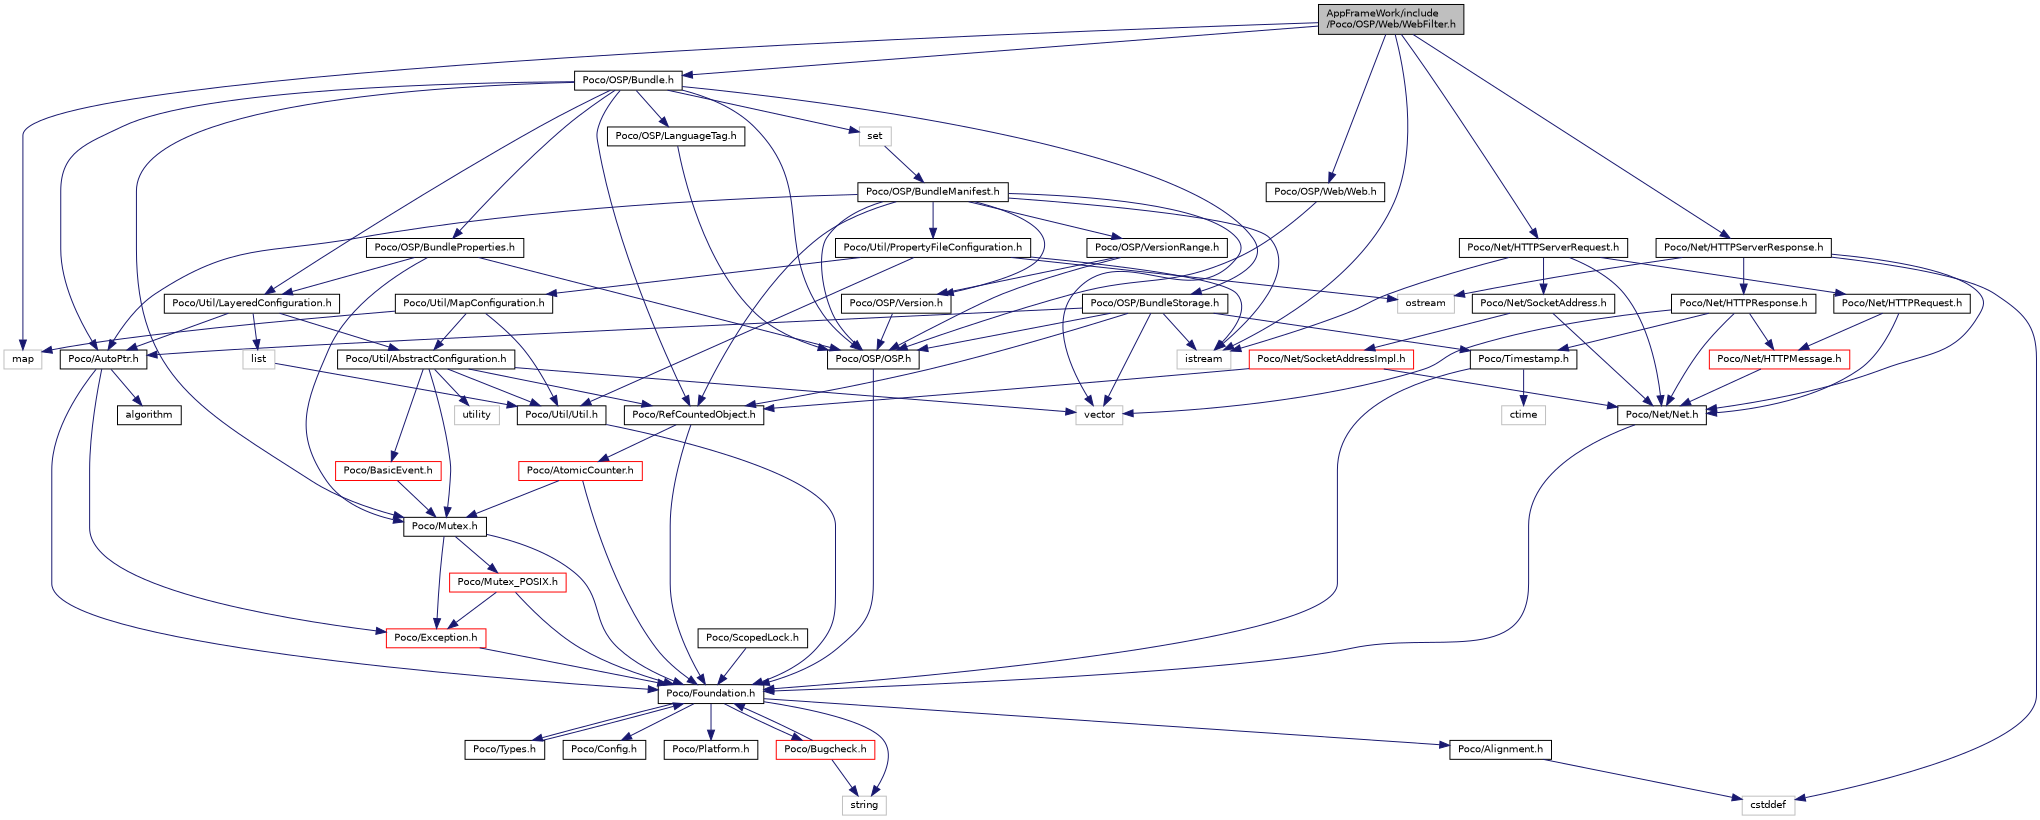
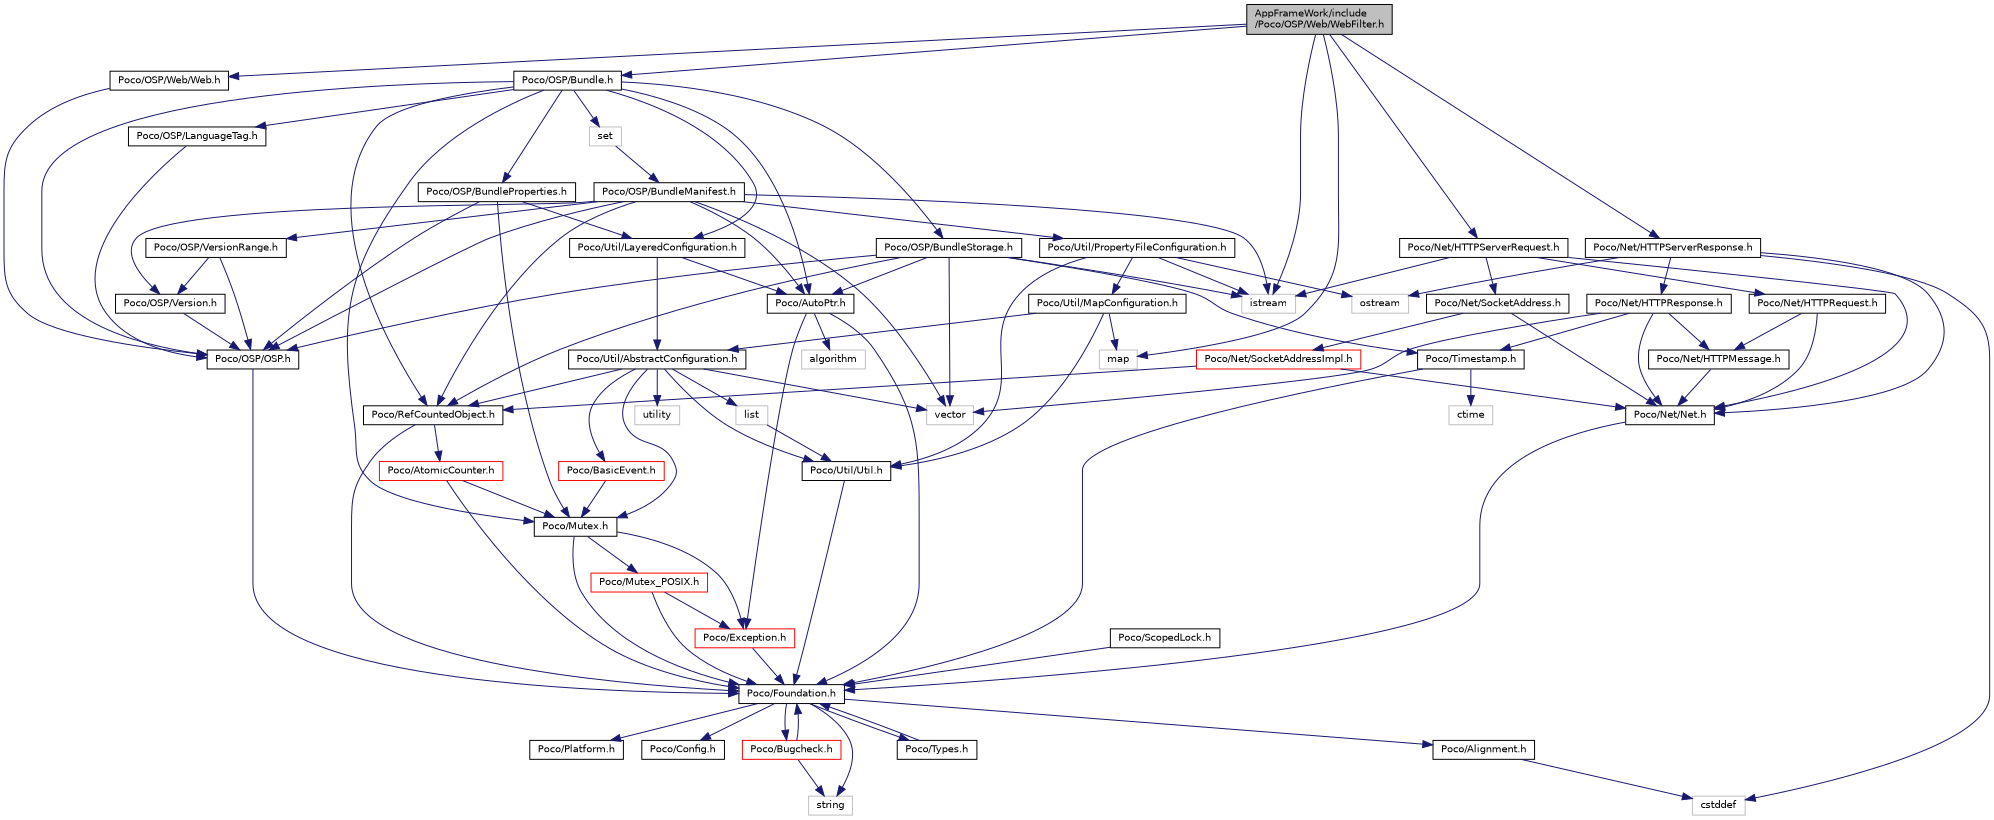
edge "Poco/Util/LayeredConfiguration.h" -> "list": now "Poco/Util/AbstractConfiguration.h" -> "list"
node "Poco/Net/HTTPMessage.h": color red -> black
node "algorithm": color black -> grey75
